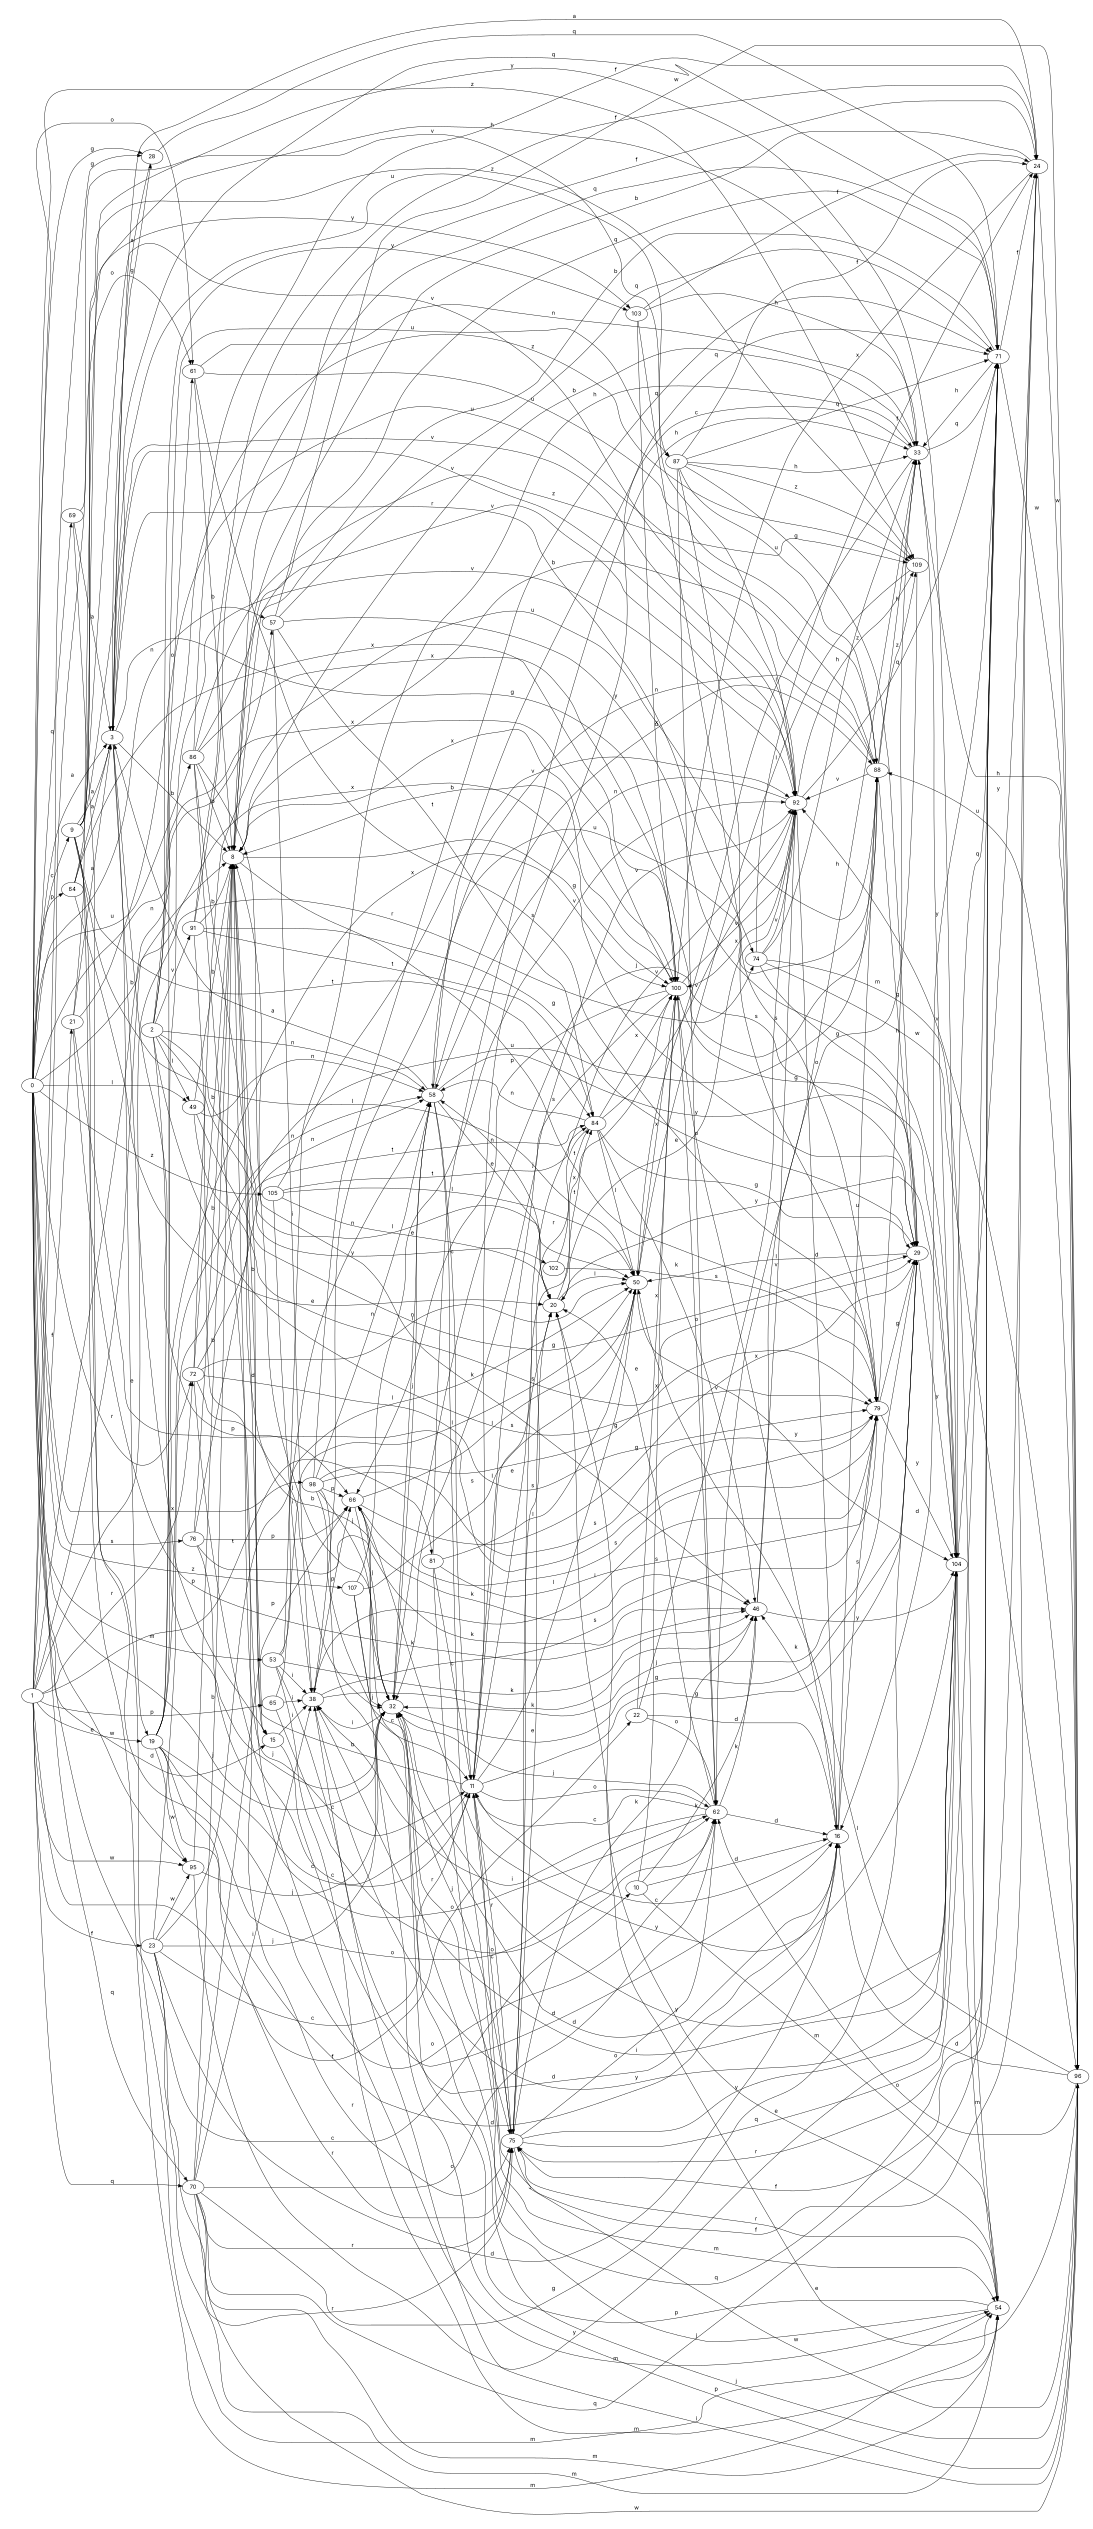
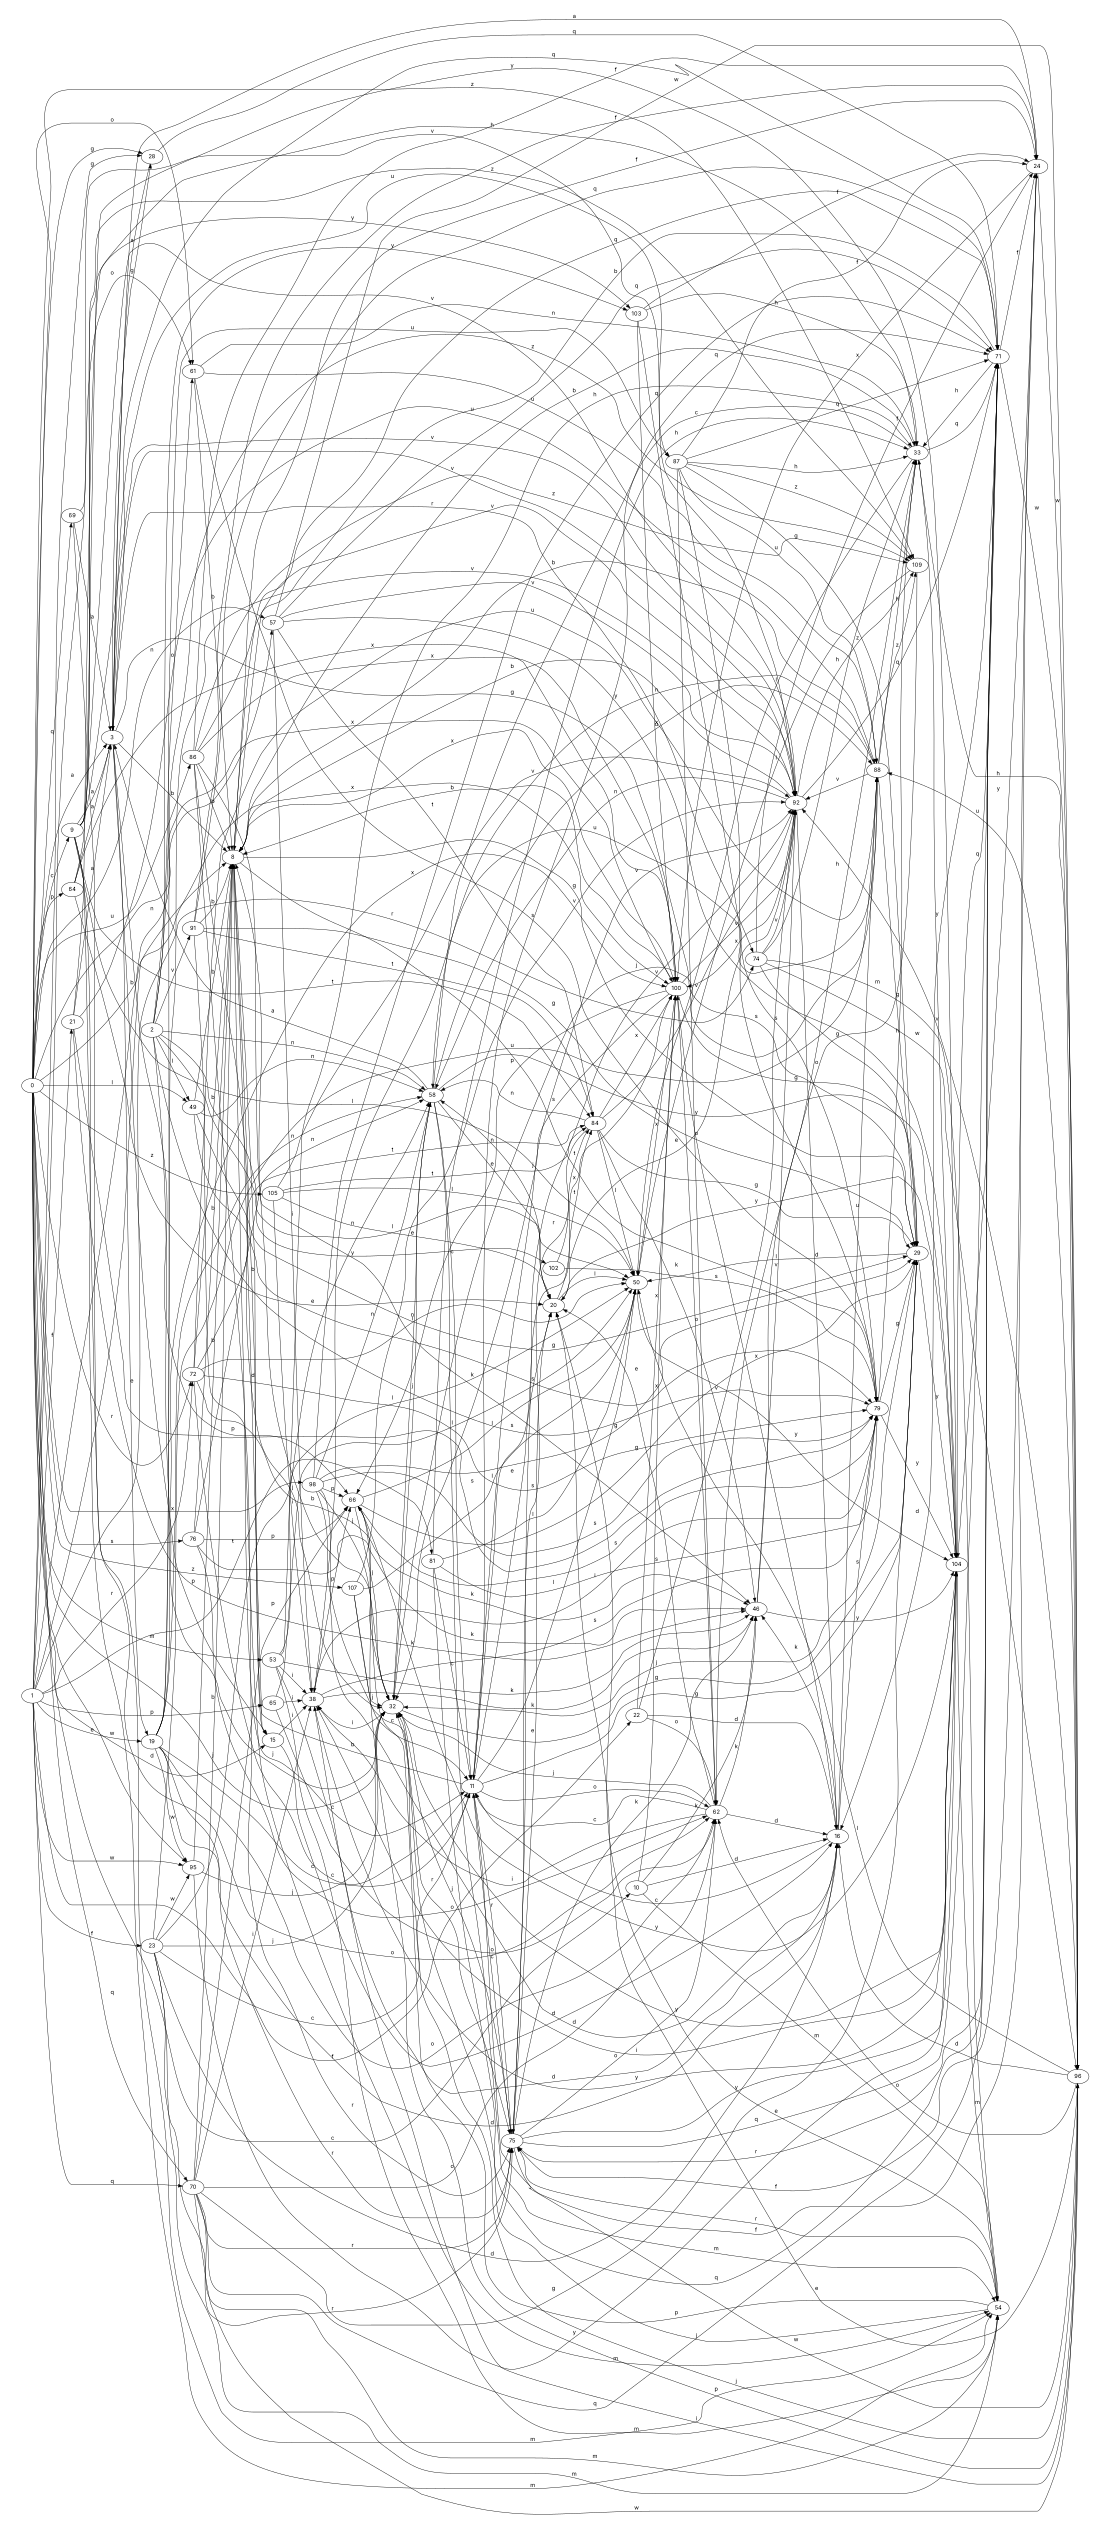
edge "24" -> "8": now "92" -> "8"
edge "57" -> "92": added, label "v"
